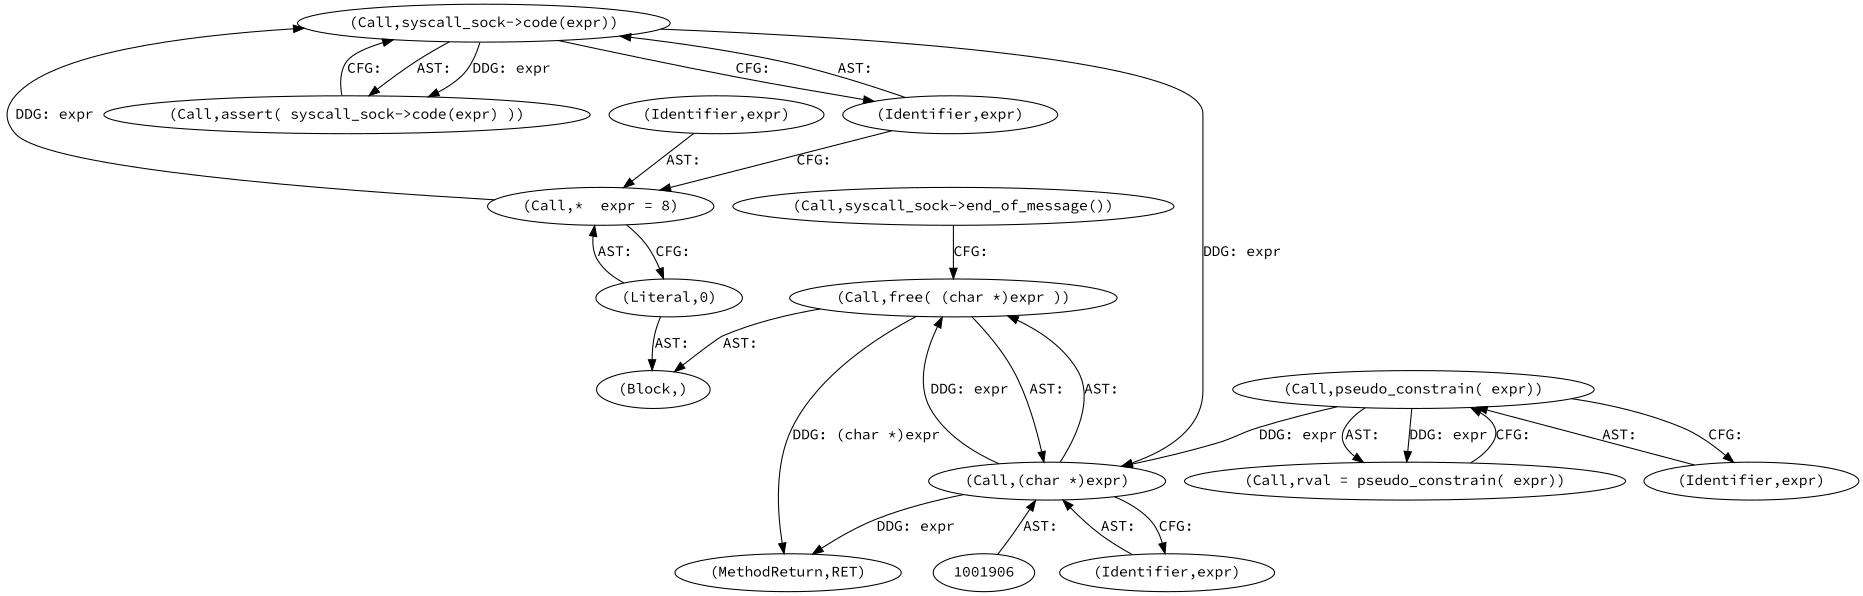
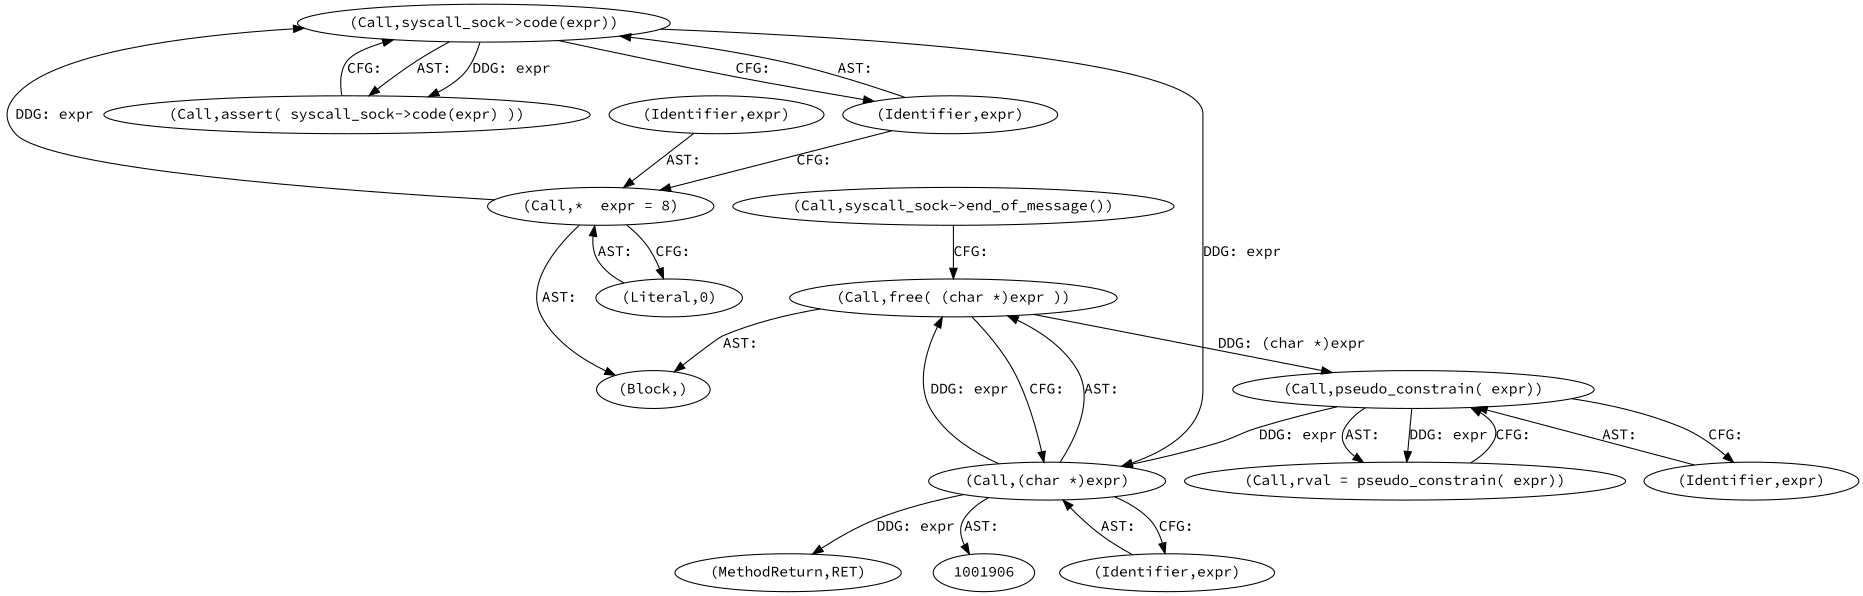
edge "(Literal,0)" -> "(Block,)": now "(Call,*  expr = 8)" -> "(Block,)"
edge "(Call,free( (char *)expr ))" -> "(Call,(char *)expr)": label "AST: " -> "CFG: "
edge "(Call,free( (char *)expr ))" -> "(MethodReturn,RET)": now "(Call,free( (char *)expr ))" -> "(Call,pseudo_constrain( expr))"
edge "1001906" -> "(Call,(char *)expr)": reversed
